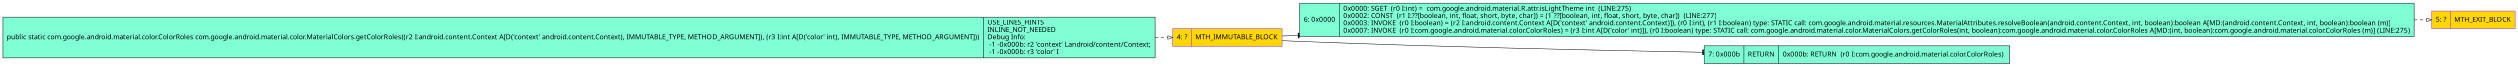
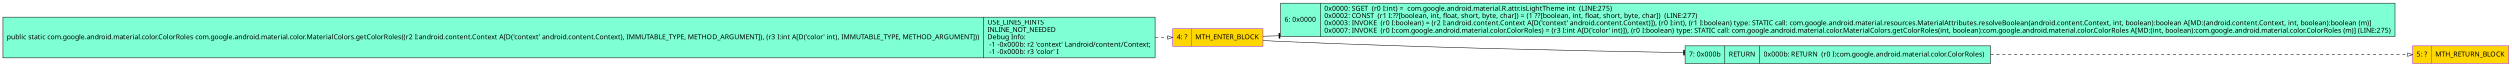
edge "6: 0x0000" -> "5: ?": now "7: 0x000b" -> "5: ?"
node "5: ?": text "MTH_EXIT_BLOCK" -> "MTH_RETURN_BLOCK"
node "4: ?": text "MTH_IMMUTABLE_BLOCK" -> "MTH_ENTER_BLOCK"
